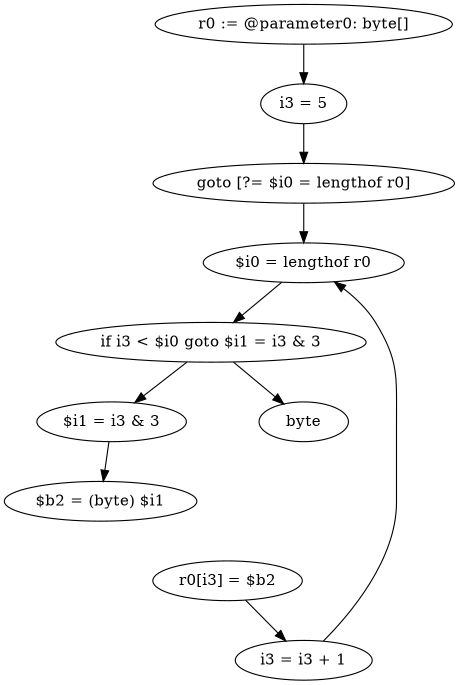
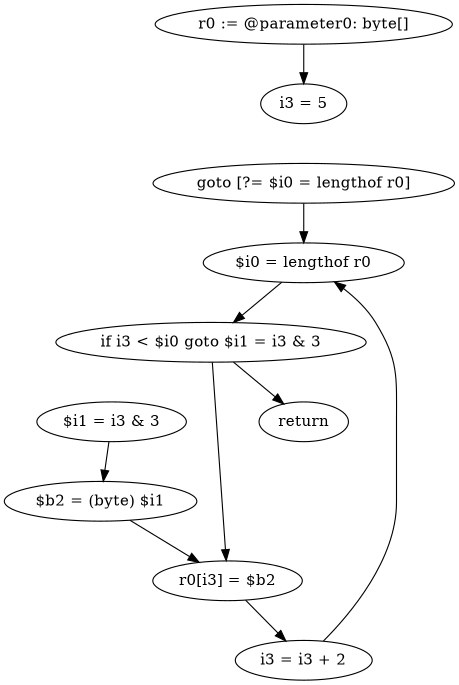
edge "i3 = 5" -> "goto [?= $i0 = lengthof r0]": removed
edge "if i3 < $i0 goto $i1 = i3 & 3" -> "$i1 = i3 & 3": now "if i3 < $i0 goto $i1 = i3 & 3" -> "r0[i3] = $b2"
node "byte": label "byte" -> "return"
edge "$b2 = (byte) $i1" -> "r0[i3] = $b2": added
node "i3 = i3 + 1": label "i3 = i3 + 1" -> "i3 = i3 + 2"
